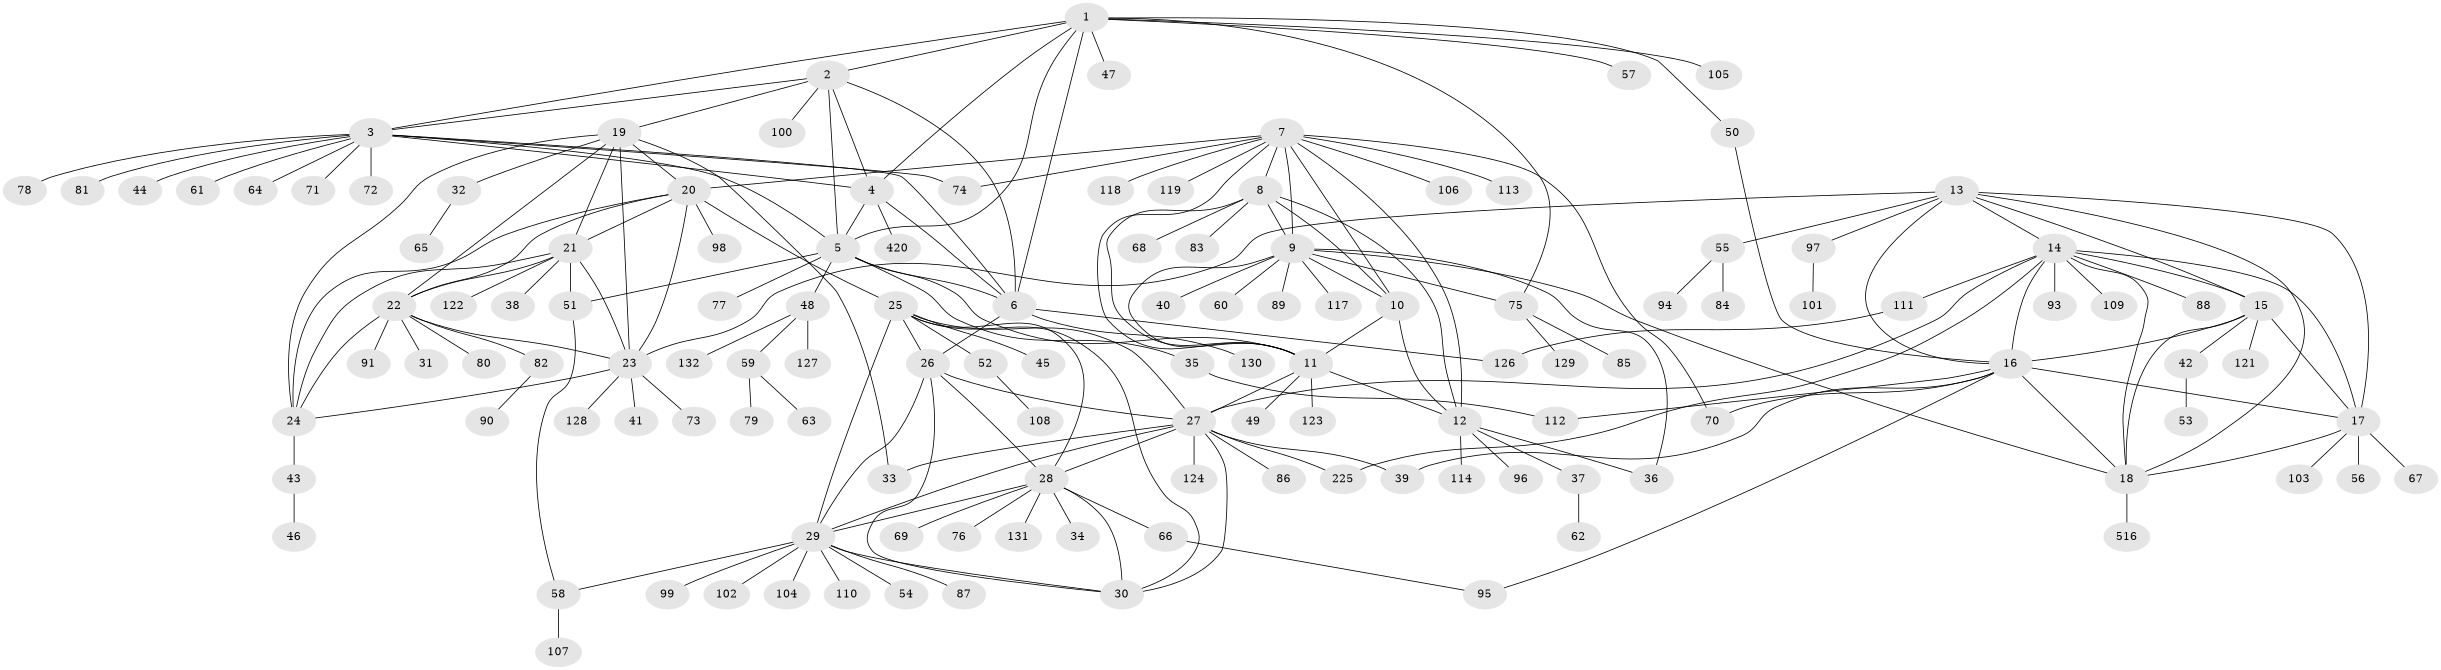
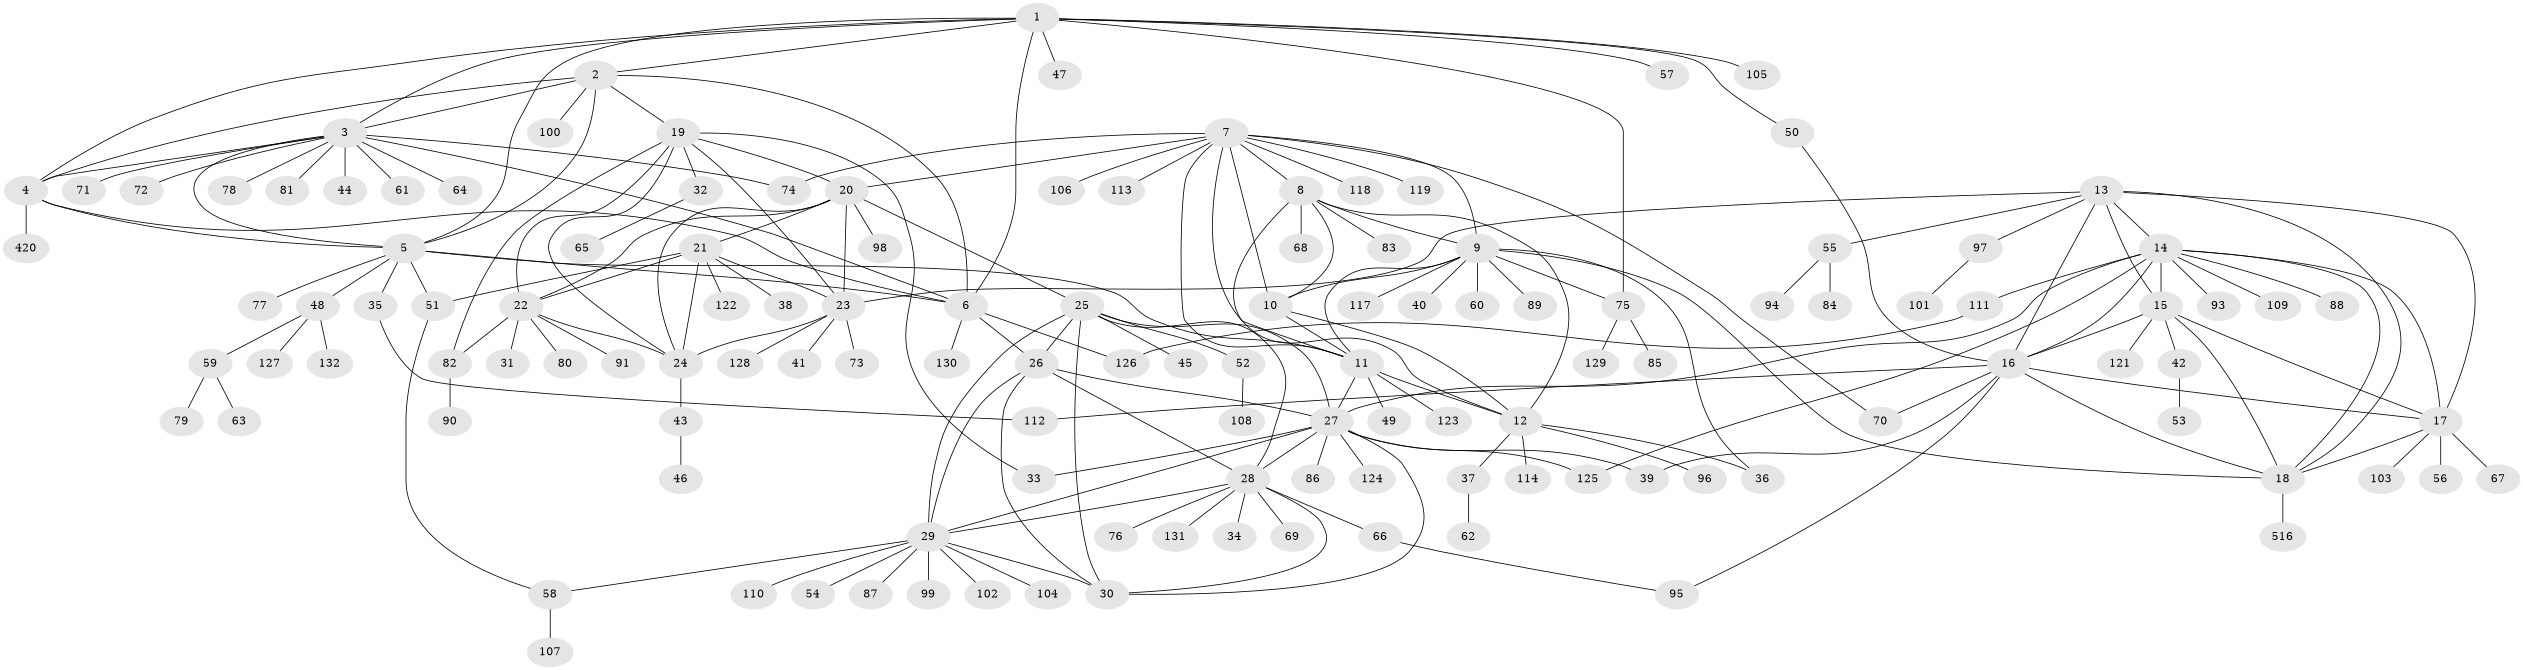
edge "19" -- "21": now "19" -- "82"
edge "22" -- "23": removed
node "225": label "225" -> "125"
